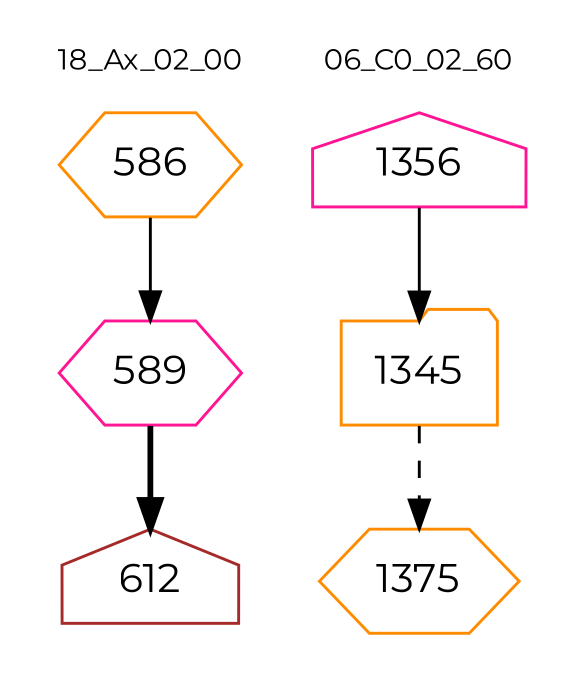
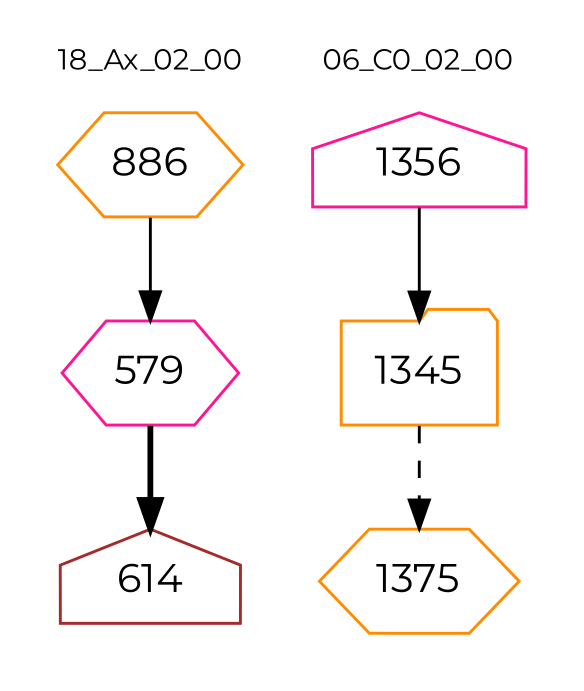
cluster "06_C0_02_60": label "06_C0_02_60" -> "06_C0_02_00"
node "586": label "586" -> "886"
node "589": label "589" -> "579"
node "612": label "612" -> "614"
